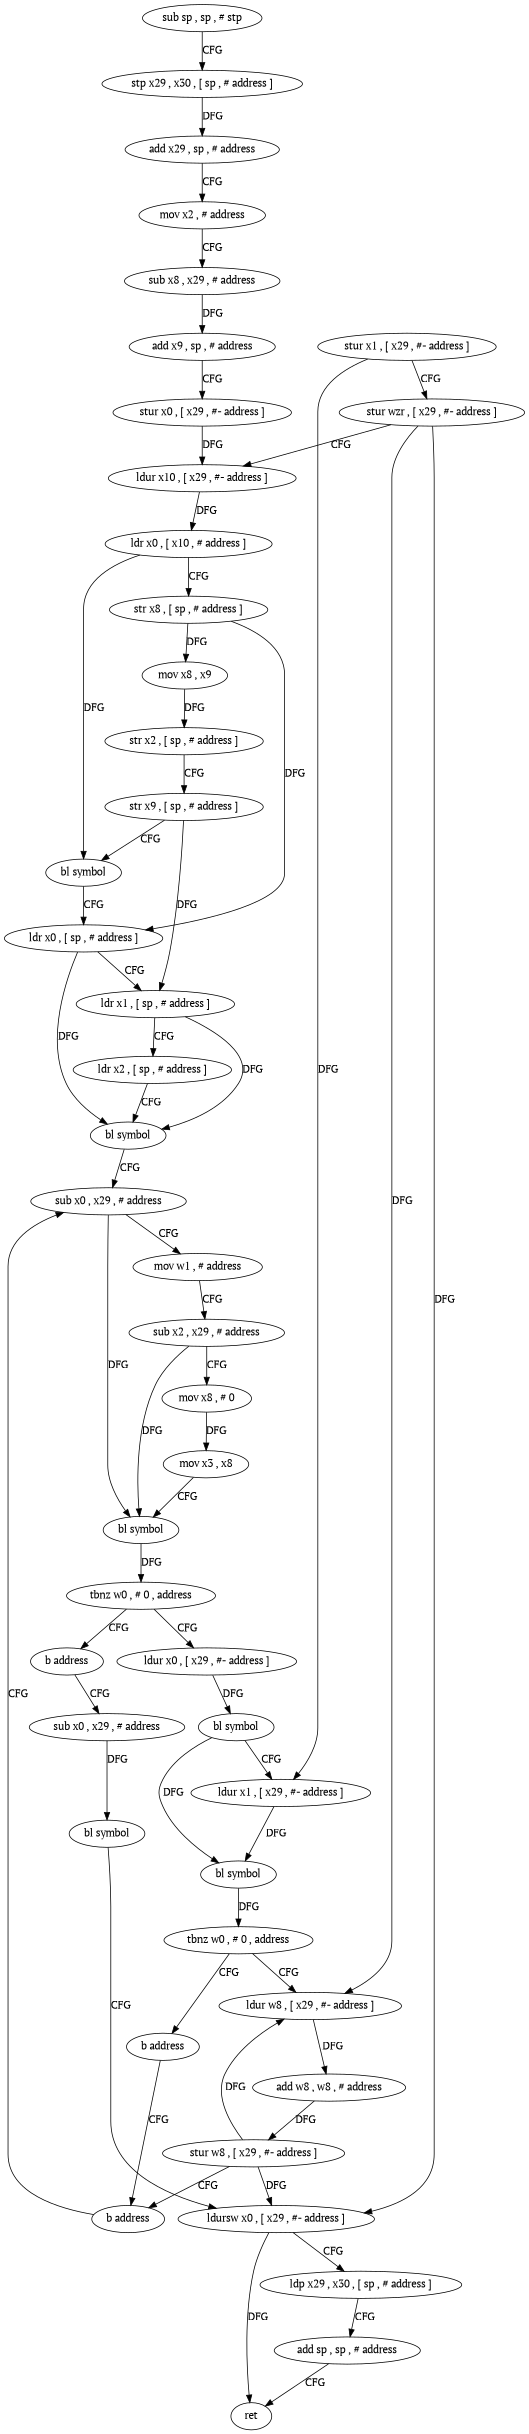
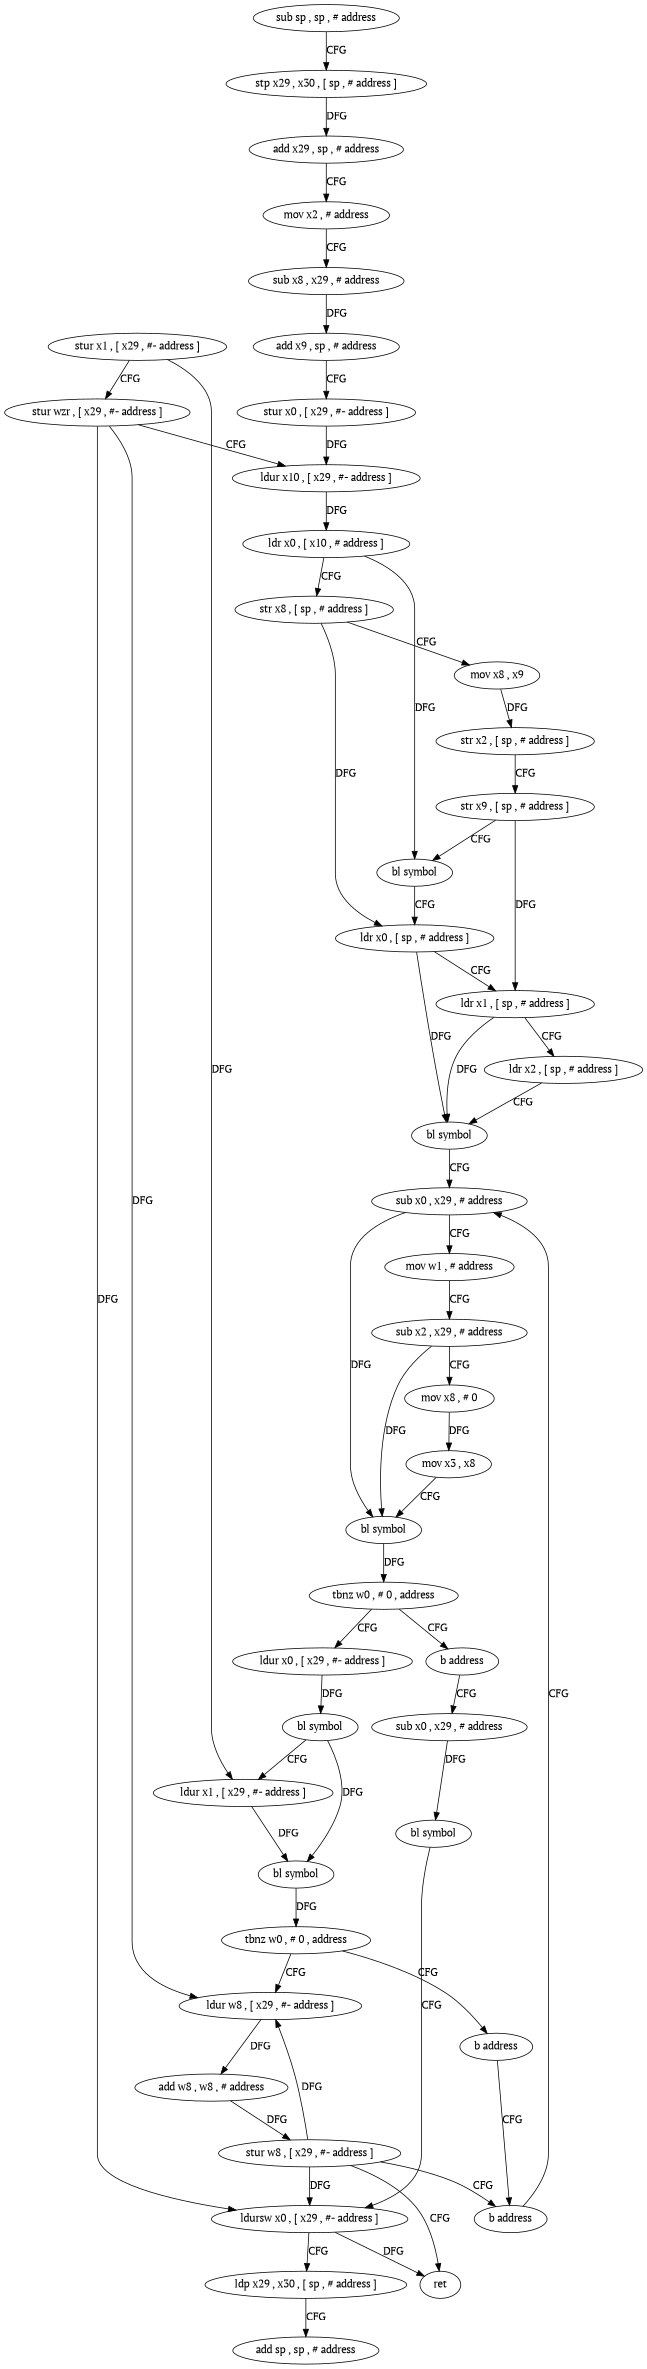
node "sub sp , sp , # stp": label "sub sp , sp , # stp" -> "sub sp , sp , # address"
edge "str x8 , [ sp , # address ]" -> "mov x8 , x9": label "DFG" -> "CFG"
edge "add sp , sp , # address" -> "ret": now "stur w8 , [ x29 , #- address ]" -> "ret"
